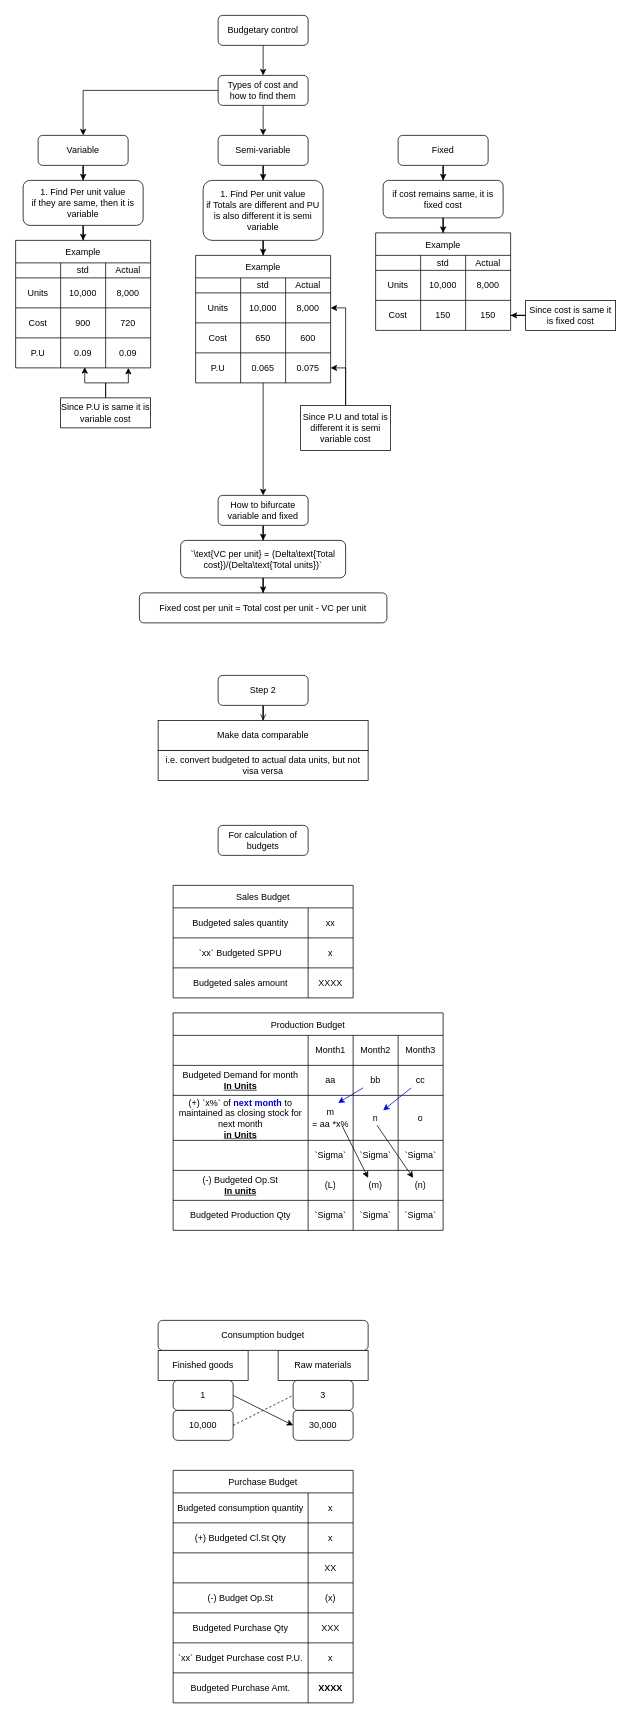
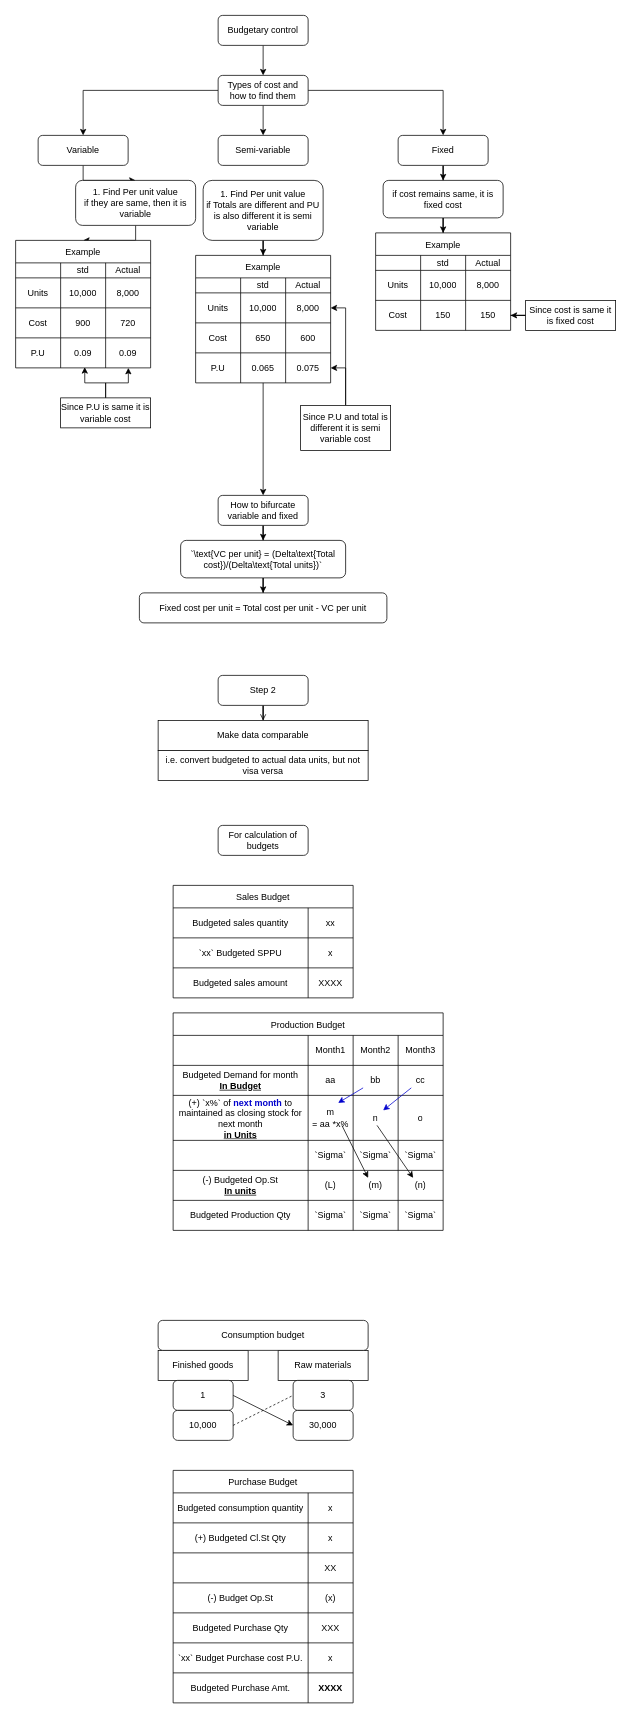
edge "Types of cost and how to find them" -> "Fixed": added
edge "Semi-variable" -> "1. Find Per unit value if Totals are different and PU is also different it is semi variable": removed
node "1. Find Per unit value if they are same, then it is variable": moved (83, 203) -> (135, 203)
node "Budgeted Demand for month In Units": label "Budgeted Demand for month In Units" -> "Budgeted Demand for month In Budget"
